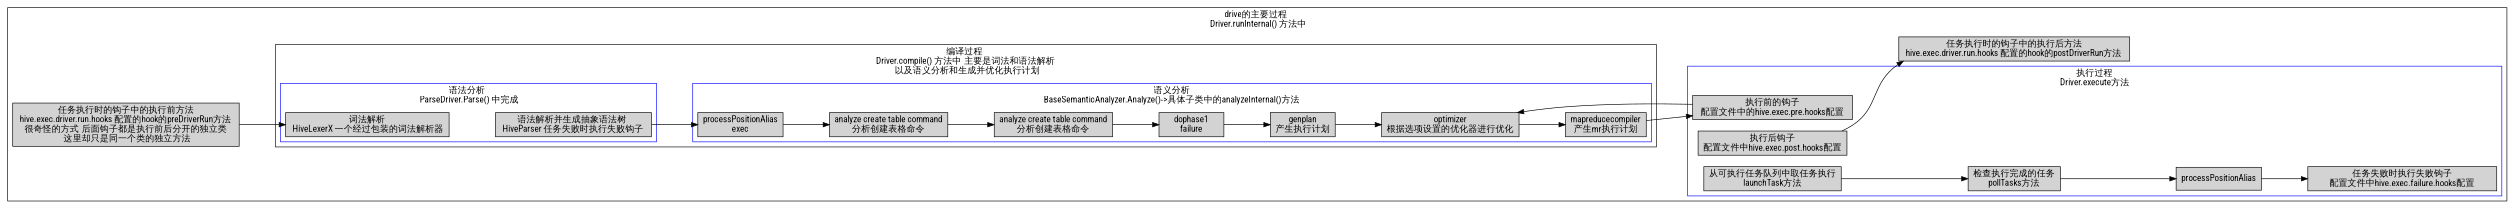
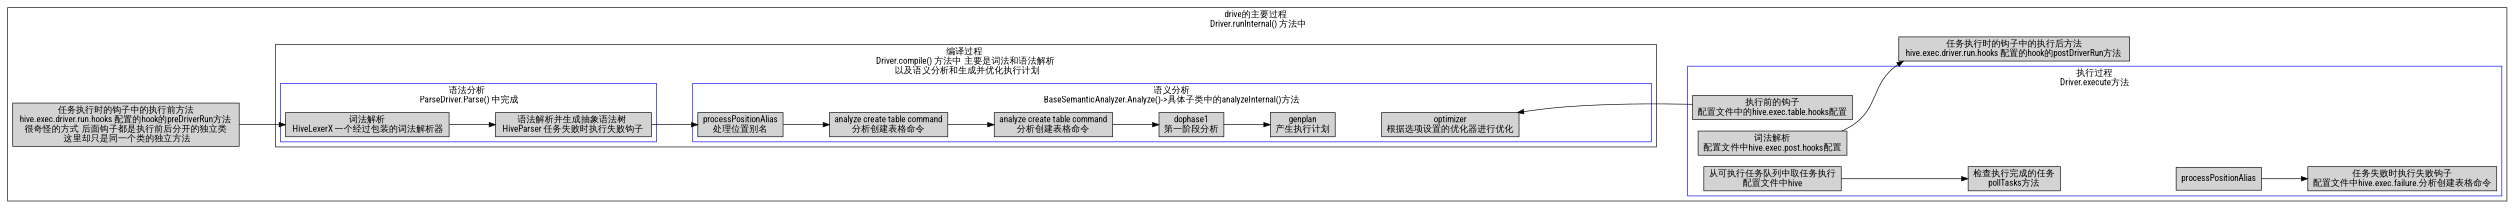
node "执行前的钩子 配置文件中的hive.exec.pre.hooks配置": label "执行前的钩子 配置文件中的hive.exec.pre.hooks配置" -> "执行前的钩子 配置文件中的hive.exec.table.hooks配置"
edge "词法解析 HiveLexerX 一个经过包装的词法解析器" -> "语法解析并生成抽象语法树 HiveParser 任务失败时执行失败钩子": added
node "processPositionAlias exec": label "processPositionAlias exec" -> "processPositionAlias 处理位置别名"
node "dophase1 failure": label "dophase1 failure" -> "dophase1 第一阶段分析"
edge "genplan 产生执行计划" -> "optimizer 根据选项设置的优化器进行优化": removed
node "mapreducecompiler 产生mr执行计划": removed
node "执行后钩子 配置文件中hive.exec.post.hooks配置": label "执行后钩子 配置文件中hive.exec.post.hooks配置" -> "词法解析 配置文件中hive.exec.post.hooks配置"
node "从可执行任务队列中取任务执行 launchTask方法": label "从可执行任务队列中取任务执行 launchTask方法" -> "从可执行任务队列中取任务执行 配置文件中hive"
edge "检查执行完成的任务 pollTasks方法" -> "processPositionAlias": removed
node "任务失败时执行失败钩子 配置文件中hive.exec.failure.hooks配置": label "任务失败时执行失败钩子 配置文件中hive.exec.failure.hooks配置" -> "任务失败时执行失败钩子 配置文件中hive.exec.failure.分析创建表格命令"
